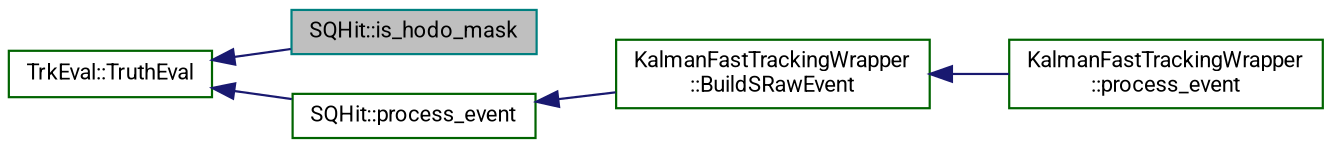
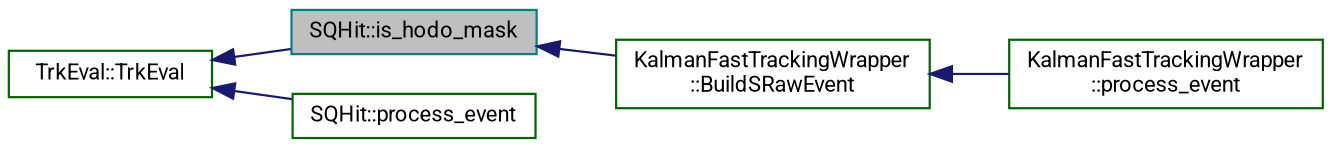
node "TrkEval::TruthEval": label "TrkEval::TruthEval" -> "TrkEval::TrkEval"
edge "KalmanFastTrackingWrapper ::BuildSRawEvent" -> "SQHit::process_event": now "KalmanFastTrackingWrapper ::BuildSRawEvent" -> "SQHit::is_hodo_mask"
